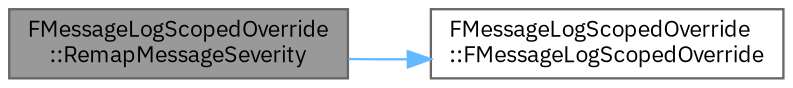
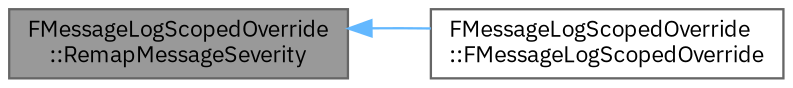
edge "FMessageLogScopedOverride ::RemapMessageSeverity" -> "FMessageLogScopedOverride ::FMessageLogScopedOverride": reversed
